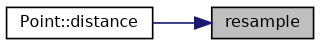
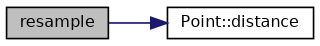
edge "Point::distance" -> "resample": reversed
